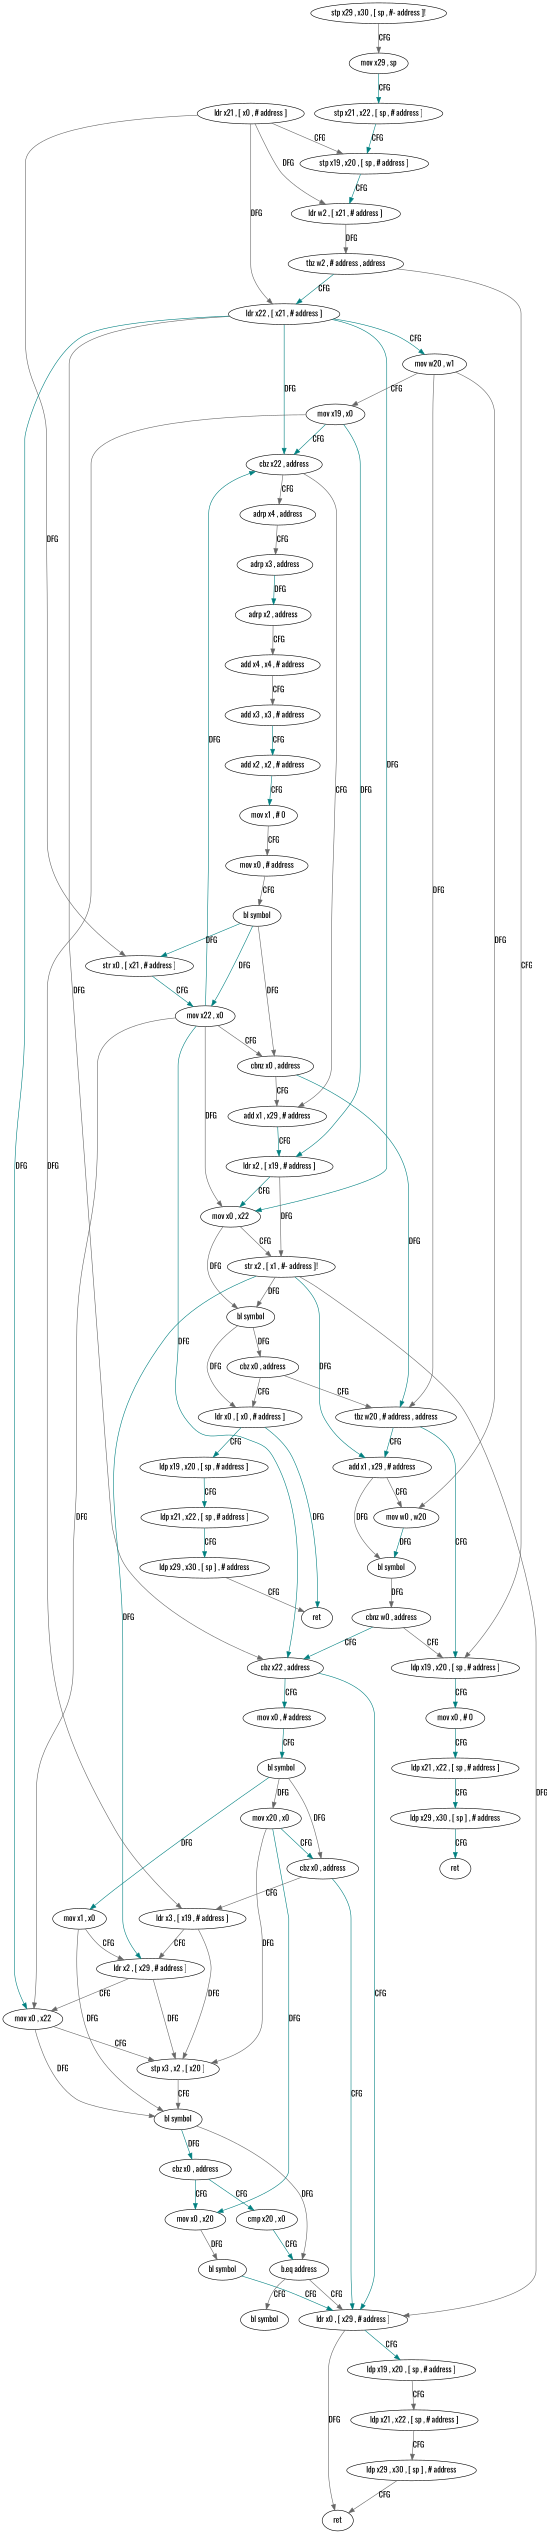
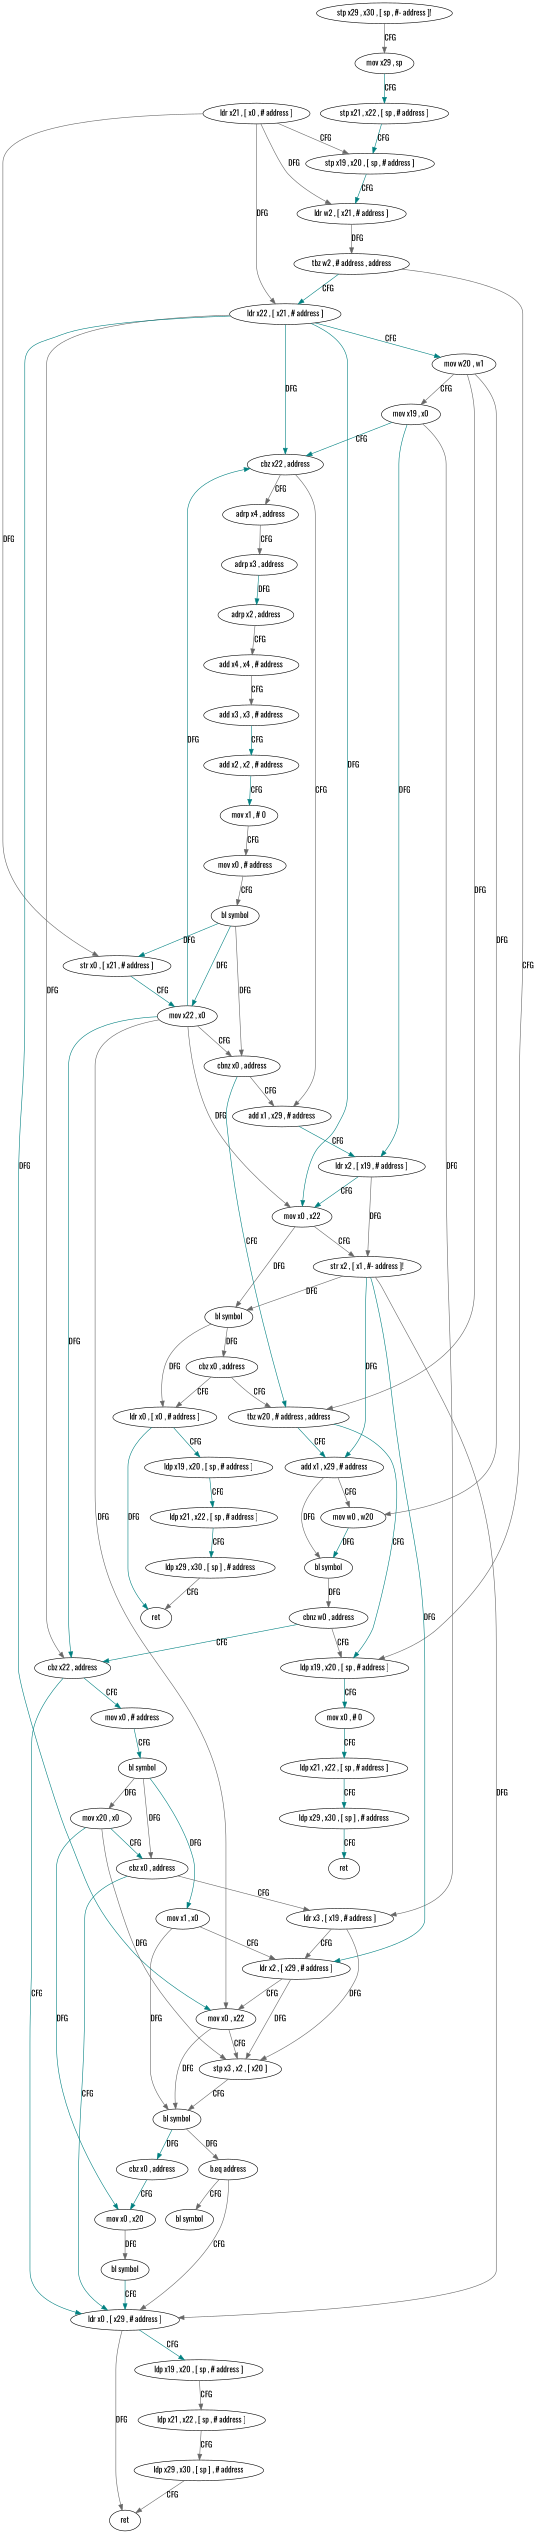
edge "cbnz x0 , address" -> "tbz w20 , # address , address": label "DFG" -> "CFG"
node "cmp x20 , x0": removed
